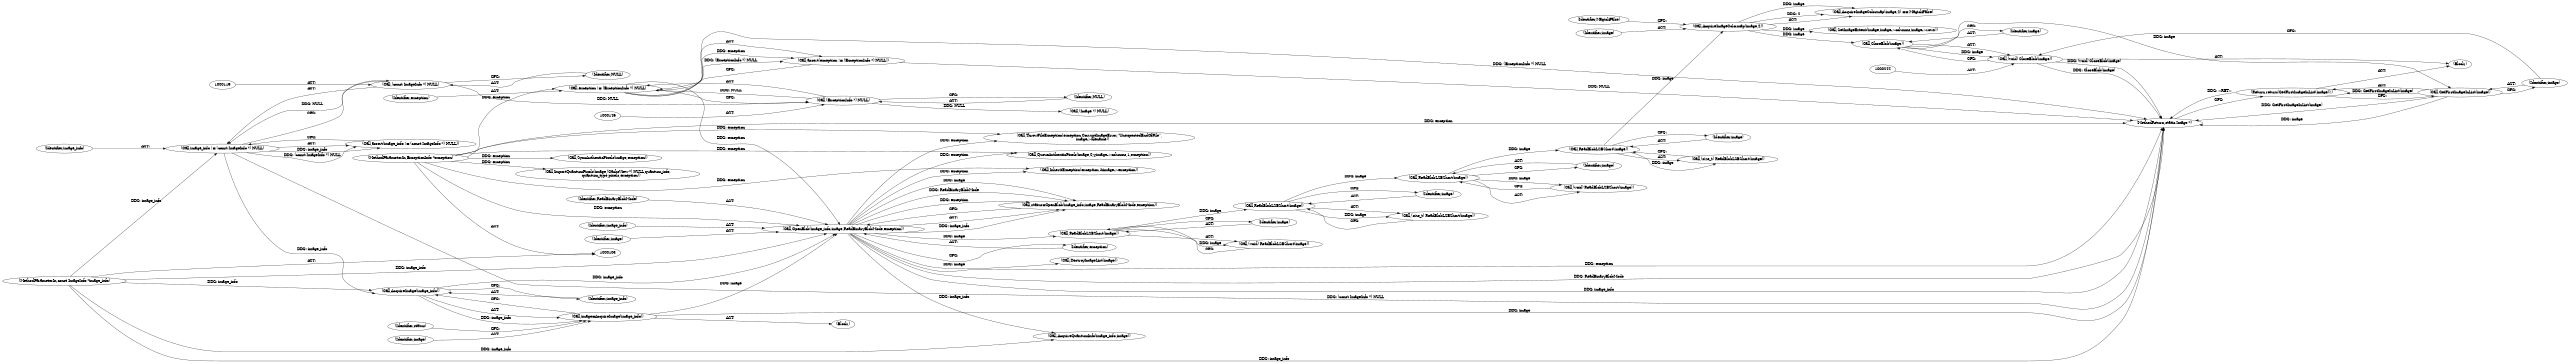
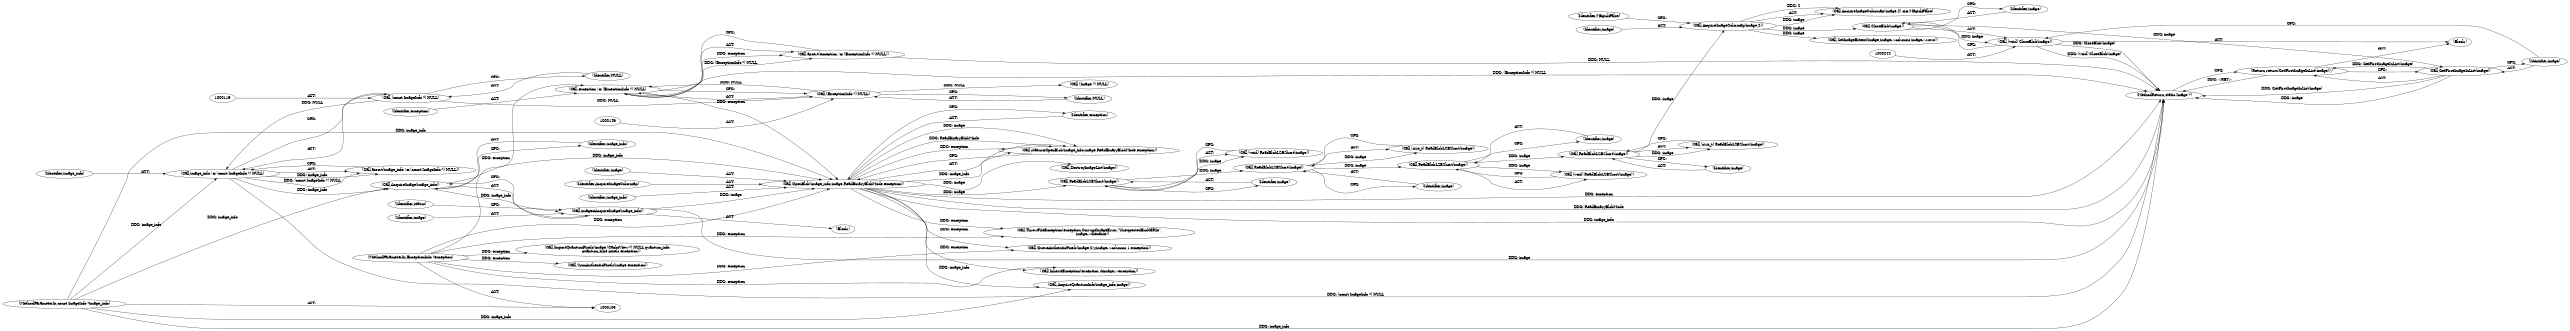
edge "(MethodParameterIn,ExceptionInfo *exception)" -> "(MethodReturn,static Image *)": removed, label "DDG: exception"
node "(Identifier,ReadBinaryBlobMode)": label "(Identifier,ReadBinaryBlobMode)" -> "(Identifier,AcquireImageColormap)"
